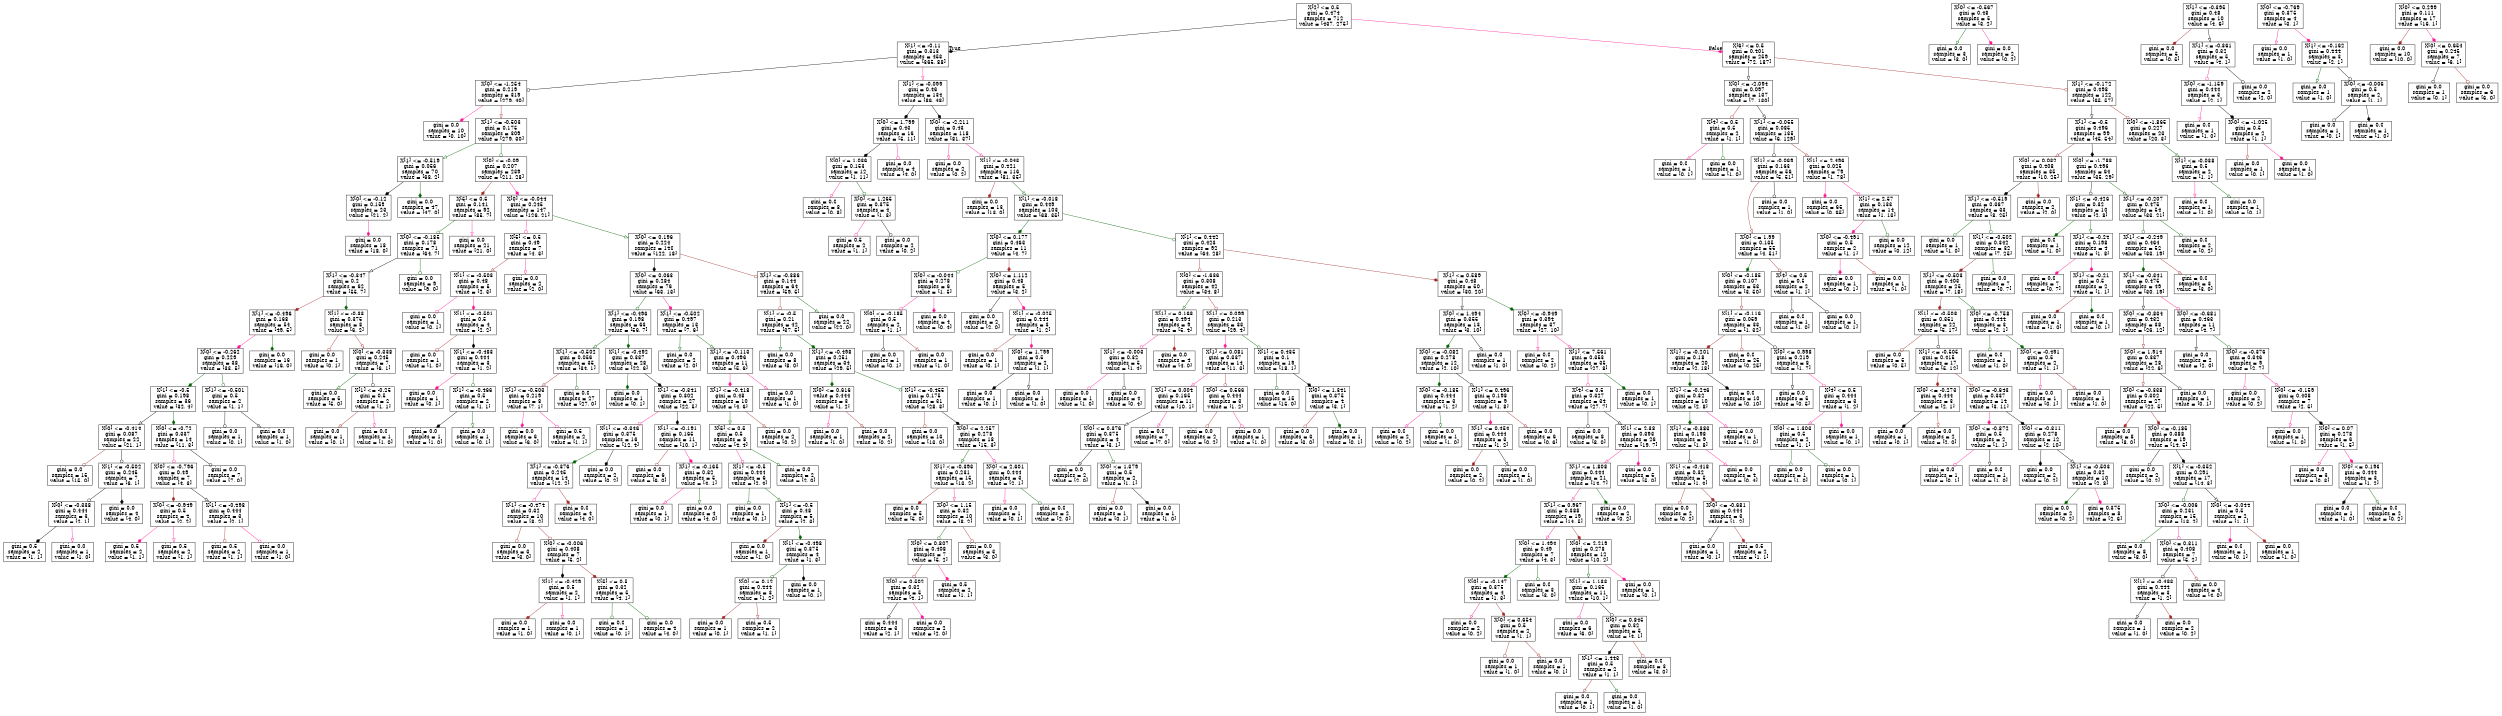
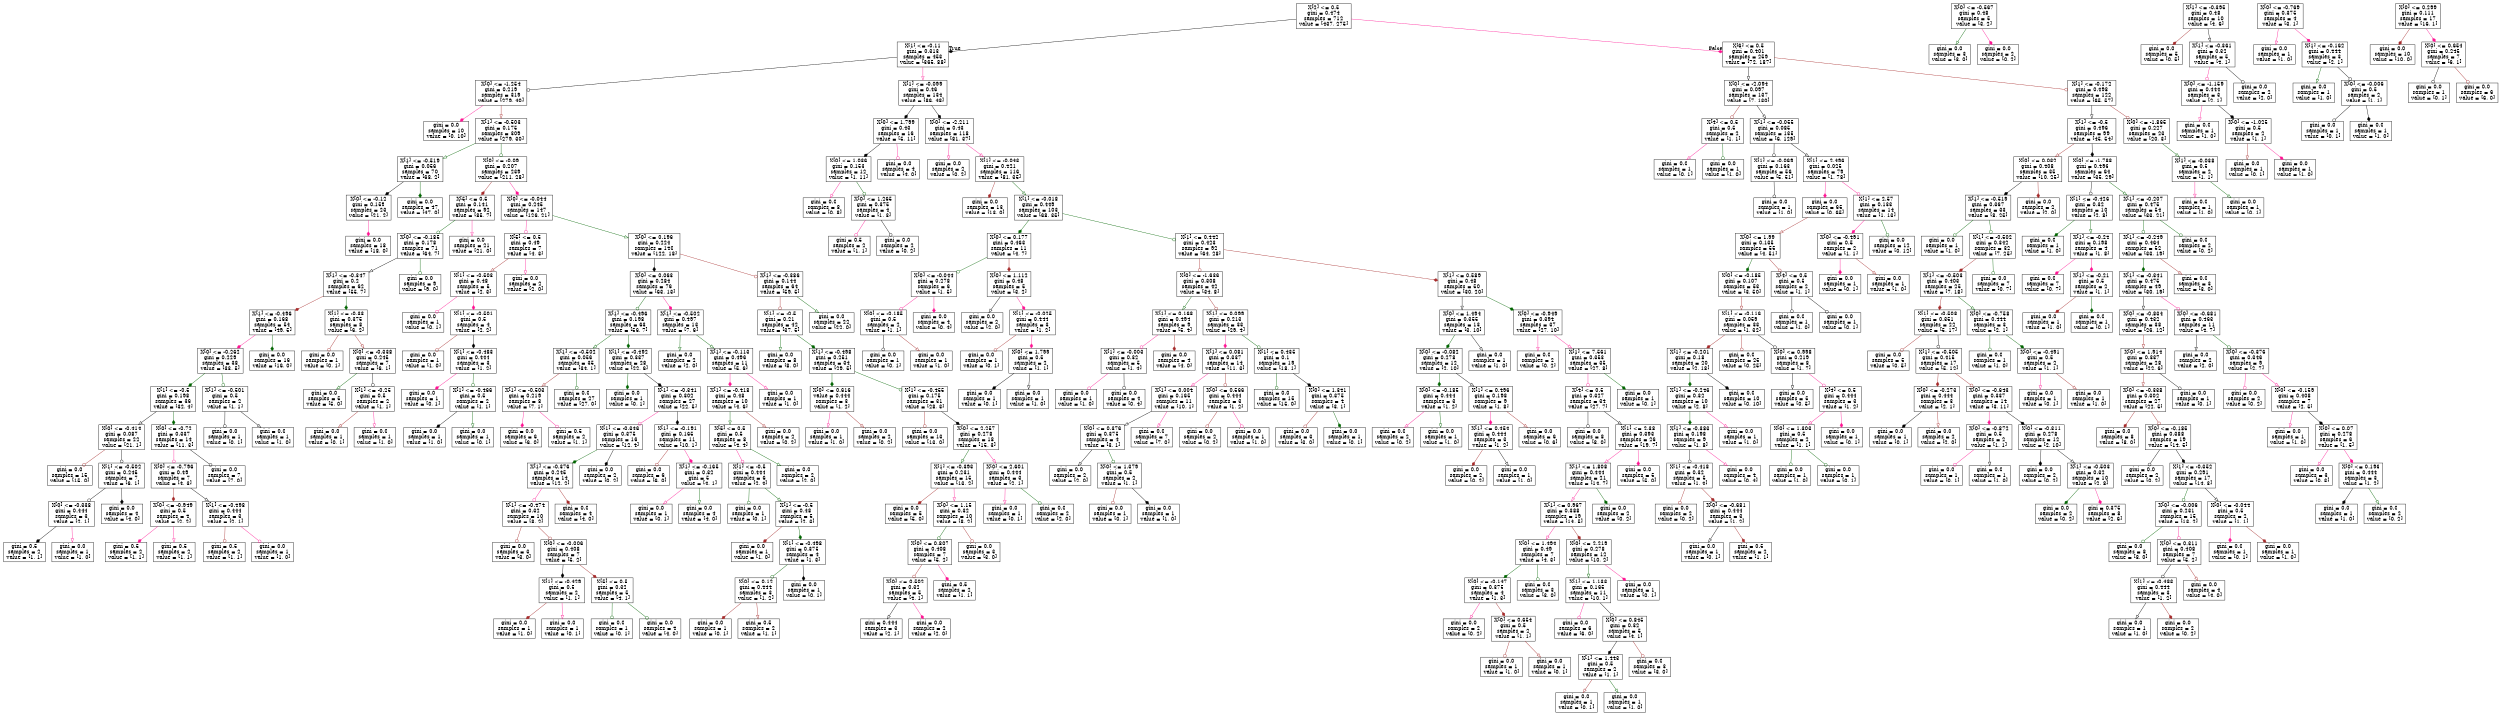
edge "X[1] <= -0.055 gini = 0.085 samples = 135 value = [6, 129]" -> "X[1] <= 2.496 gini = 0.025 samples = 79 value = [1, 78]": color brown -> black
edge "X[1] <= -0.069 gini = 0.163 samples = 56 value = [5, 51]" -> "X[0] <= 1.99 gini = 0.135 samples = 55 value = [4, 51]": now "gini = 0.0 samples = 65 value = [0, 65]" -> "X[0] <= 1.99 gini = 0.135 samples = 55 value = [4, 51]"
edge "X[0] <= -0.338 gini = 0.302 samples = 27 value = [22, 5]" -> "X[0] <= -0.185 gini = 0.388 samples = 19 value = [14, 5]": arrowhead diamond -> odot
node "X[1] <= -0.165 gini = 0.32 samples = 5 value = [4, 1]": label "X[1] <= -0.165 gini = 0.32 samples = 5 value = [4, 1]" -> "X[1] <= -0.165 gini = 0.32 gini = 5 value = [4, 1]"
